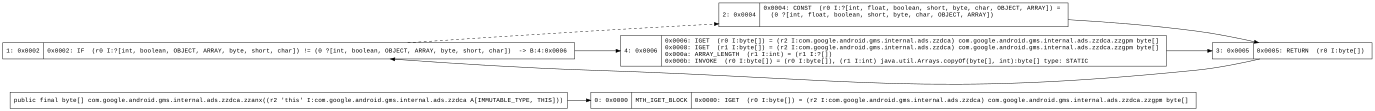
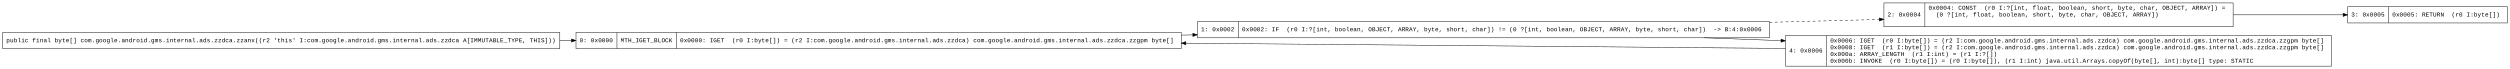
edge "4: 0x0006" -> "3: 0x0005": now "4: 0x0006" -> "0: 0x0000"
edge "3: 0x0005" -> "1: 0x0002": now "0: 0x0000" -> "1: 0x0002"
